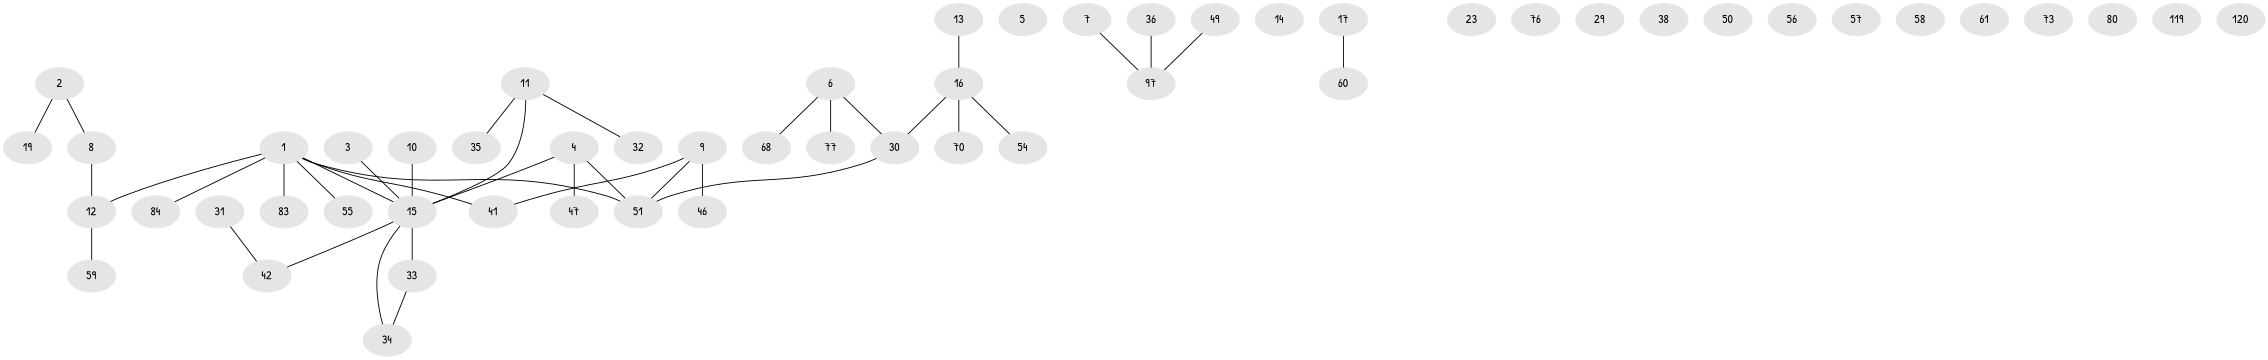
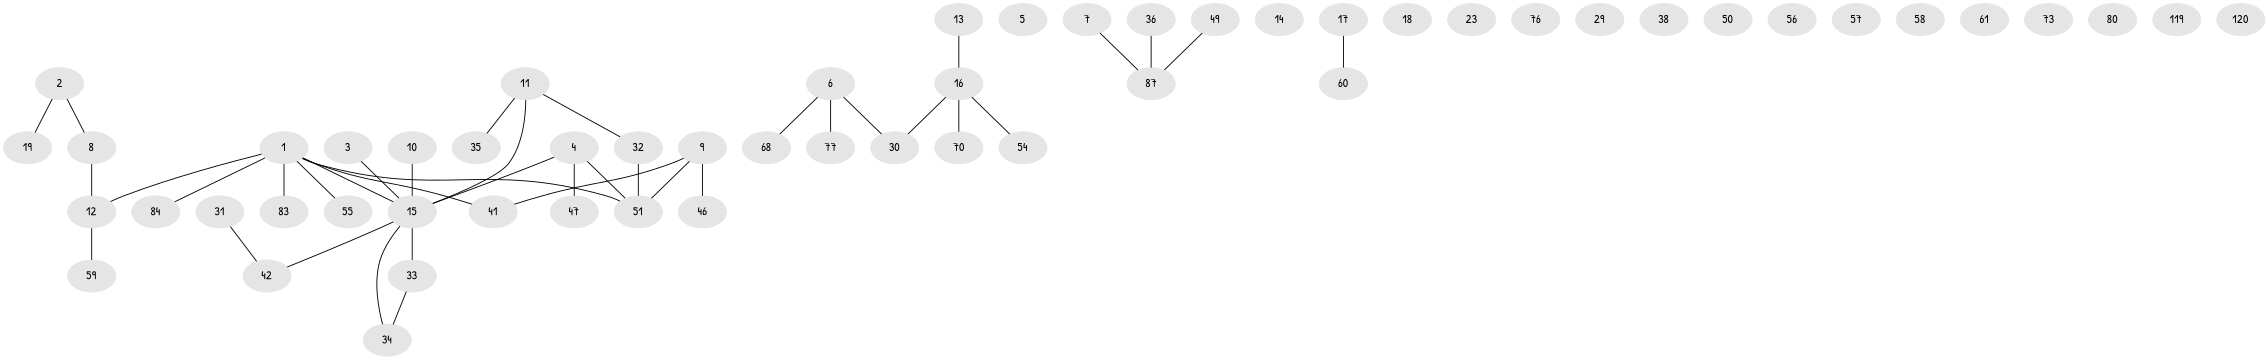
node "18": added
node "97": label "97" -> "87"
edge "30" -- "51": now "32" -- "51"
